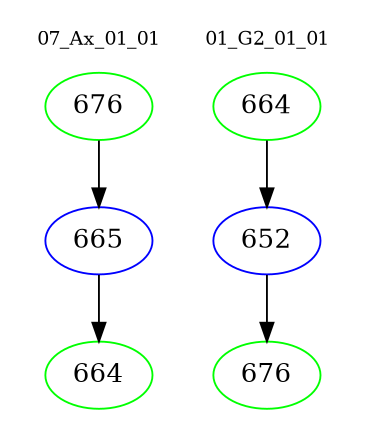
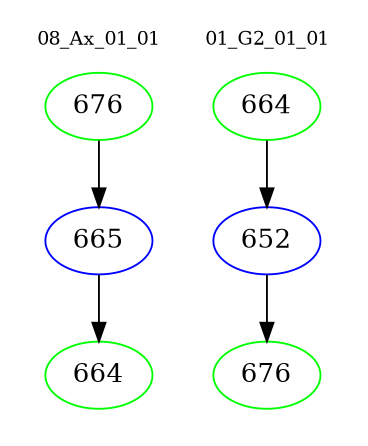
cluster "07_Ax_01_01": label "07_Ax_01_01" -> "08_Ax_01_01"
